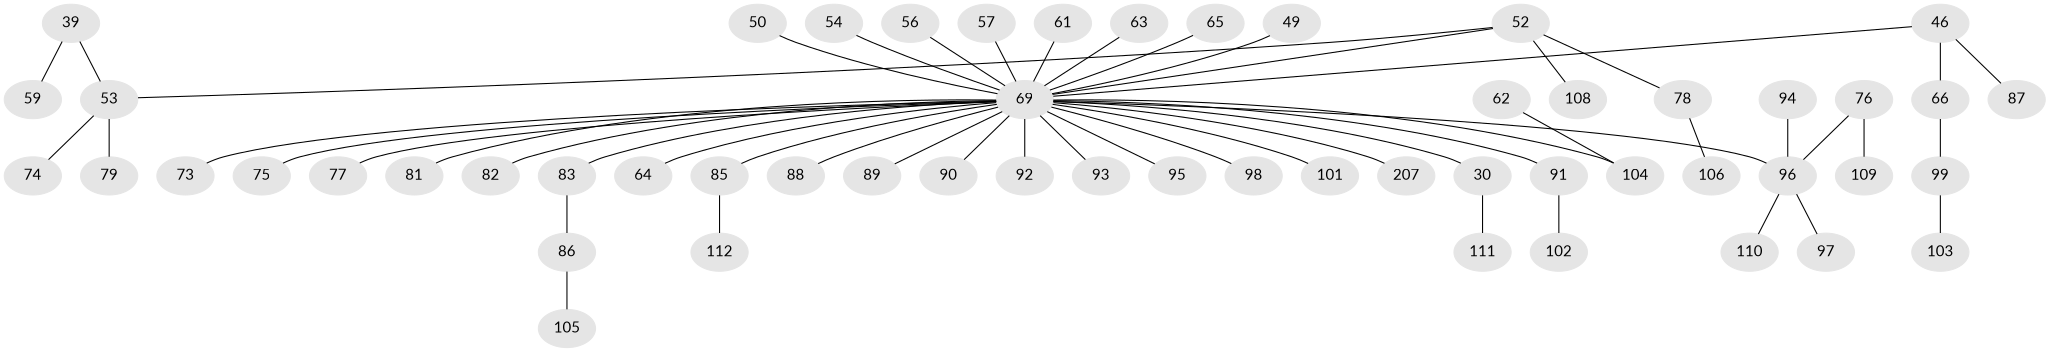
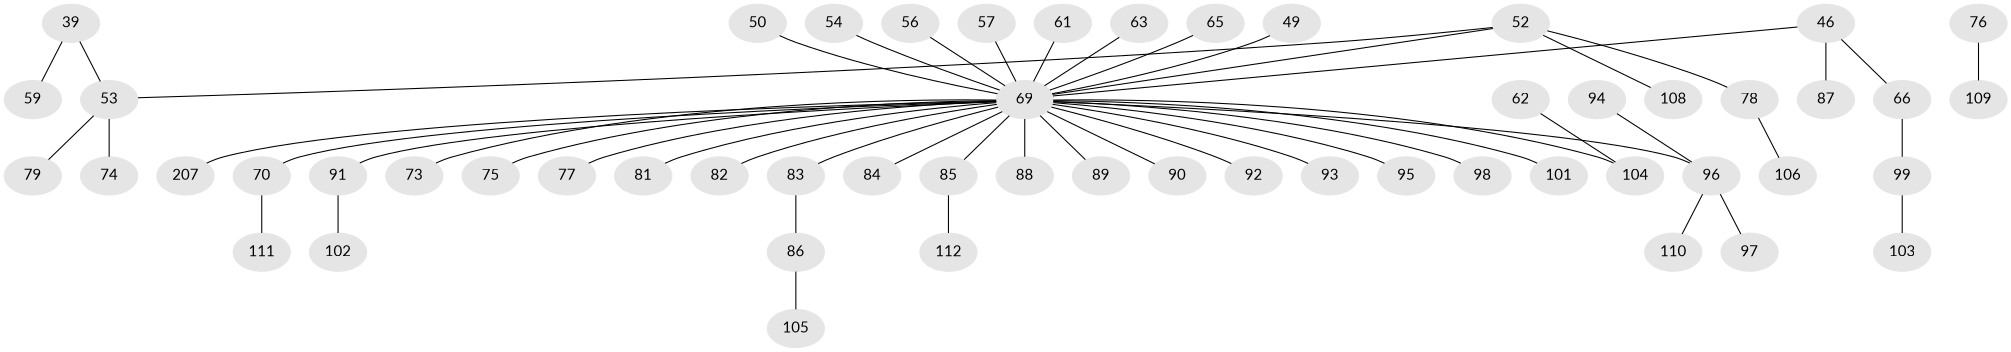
edge "76" -- "96": removed
node "64": label "64" -> "84"
node "30": label "30" -> "70"
